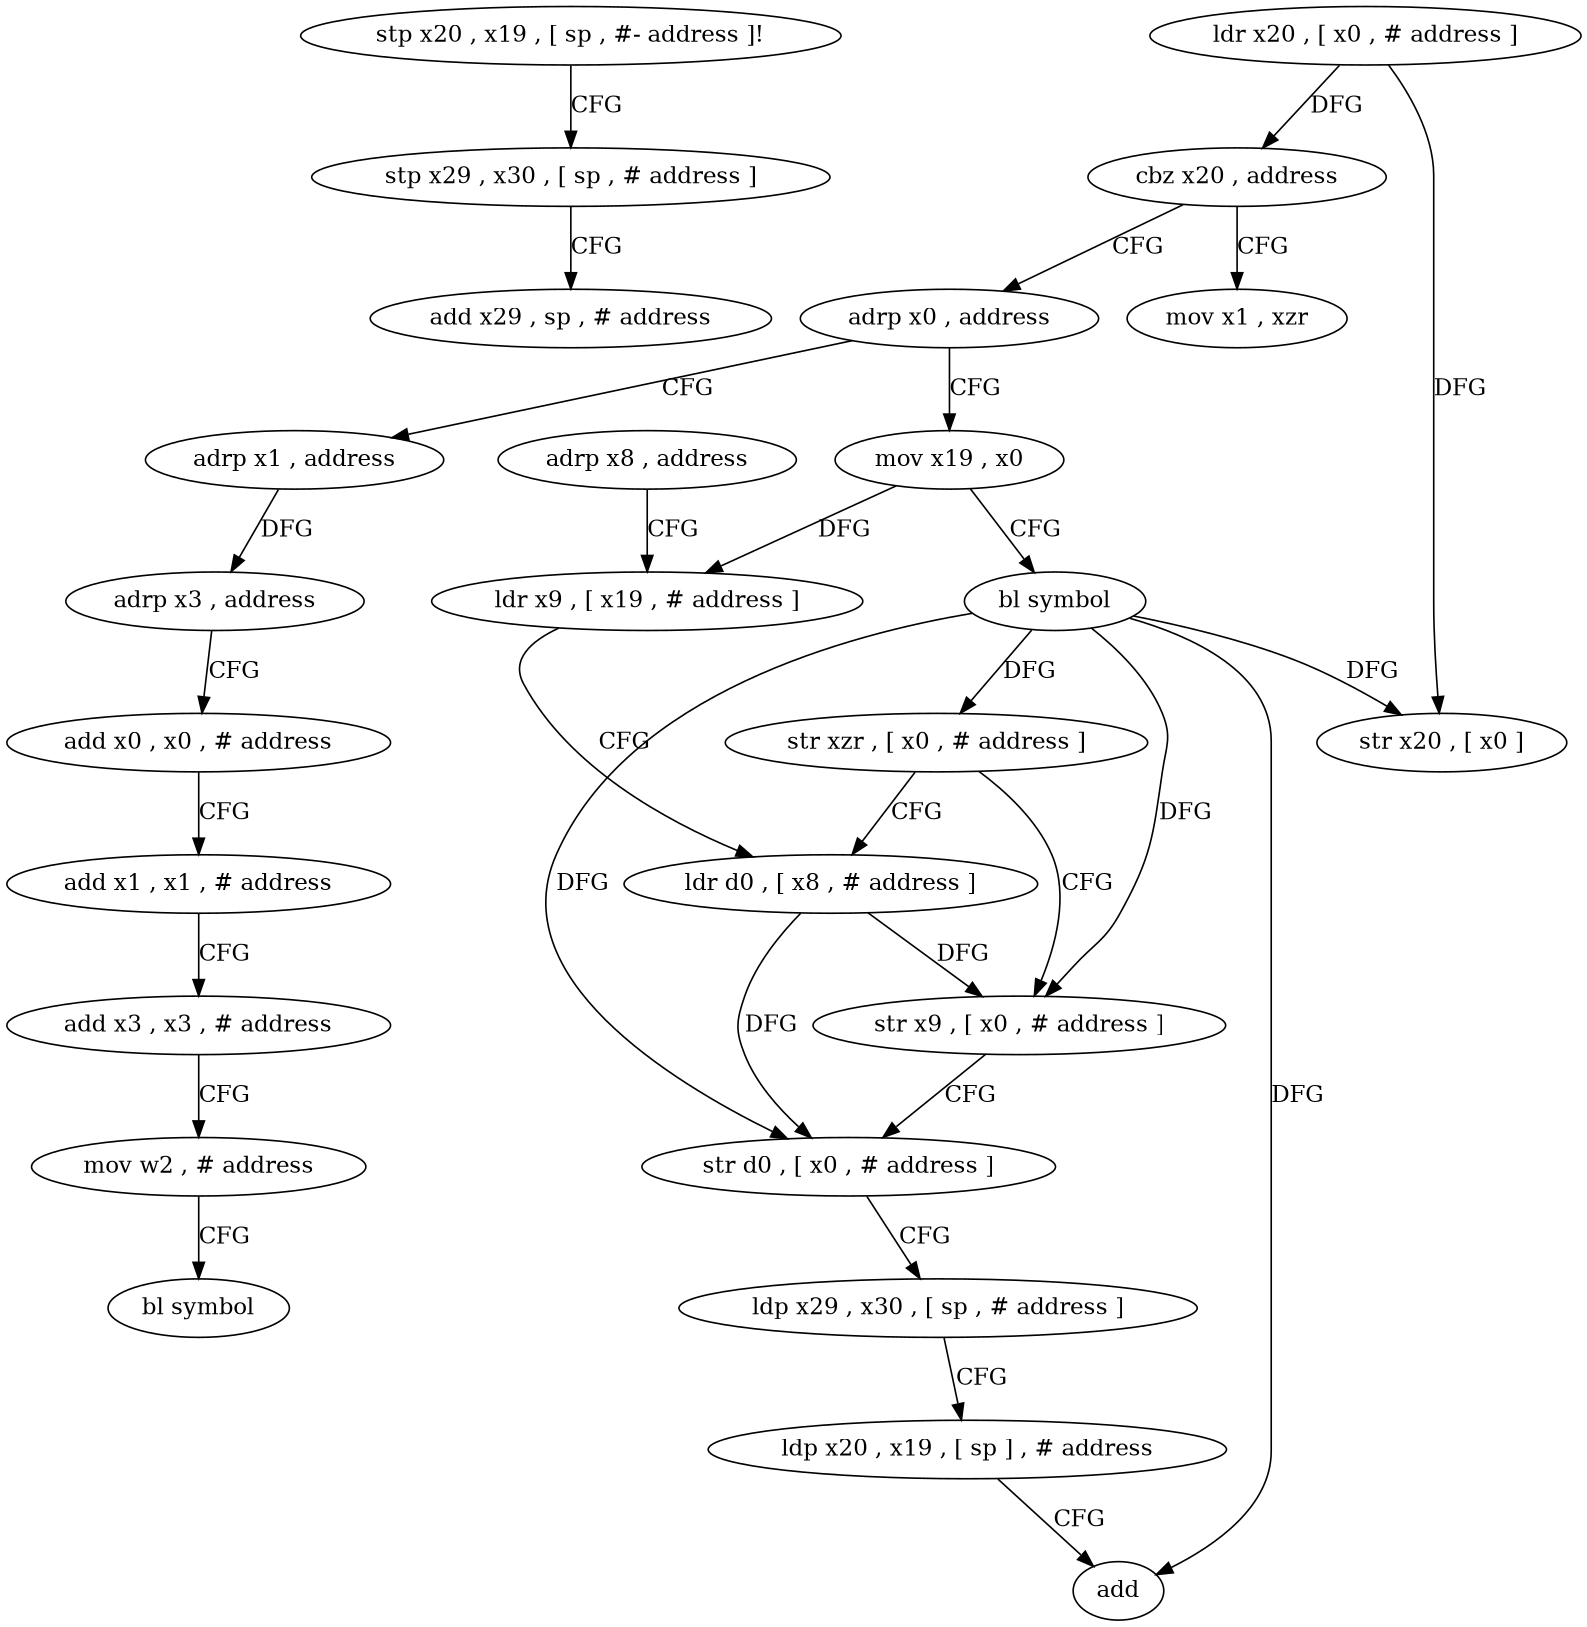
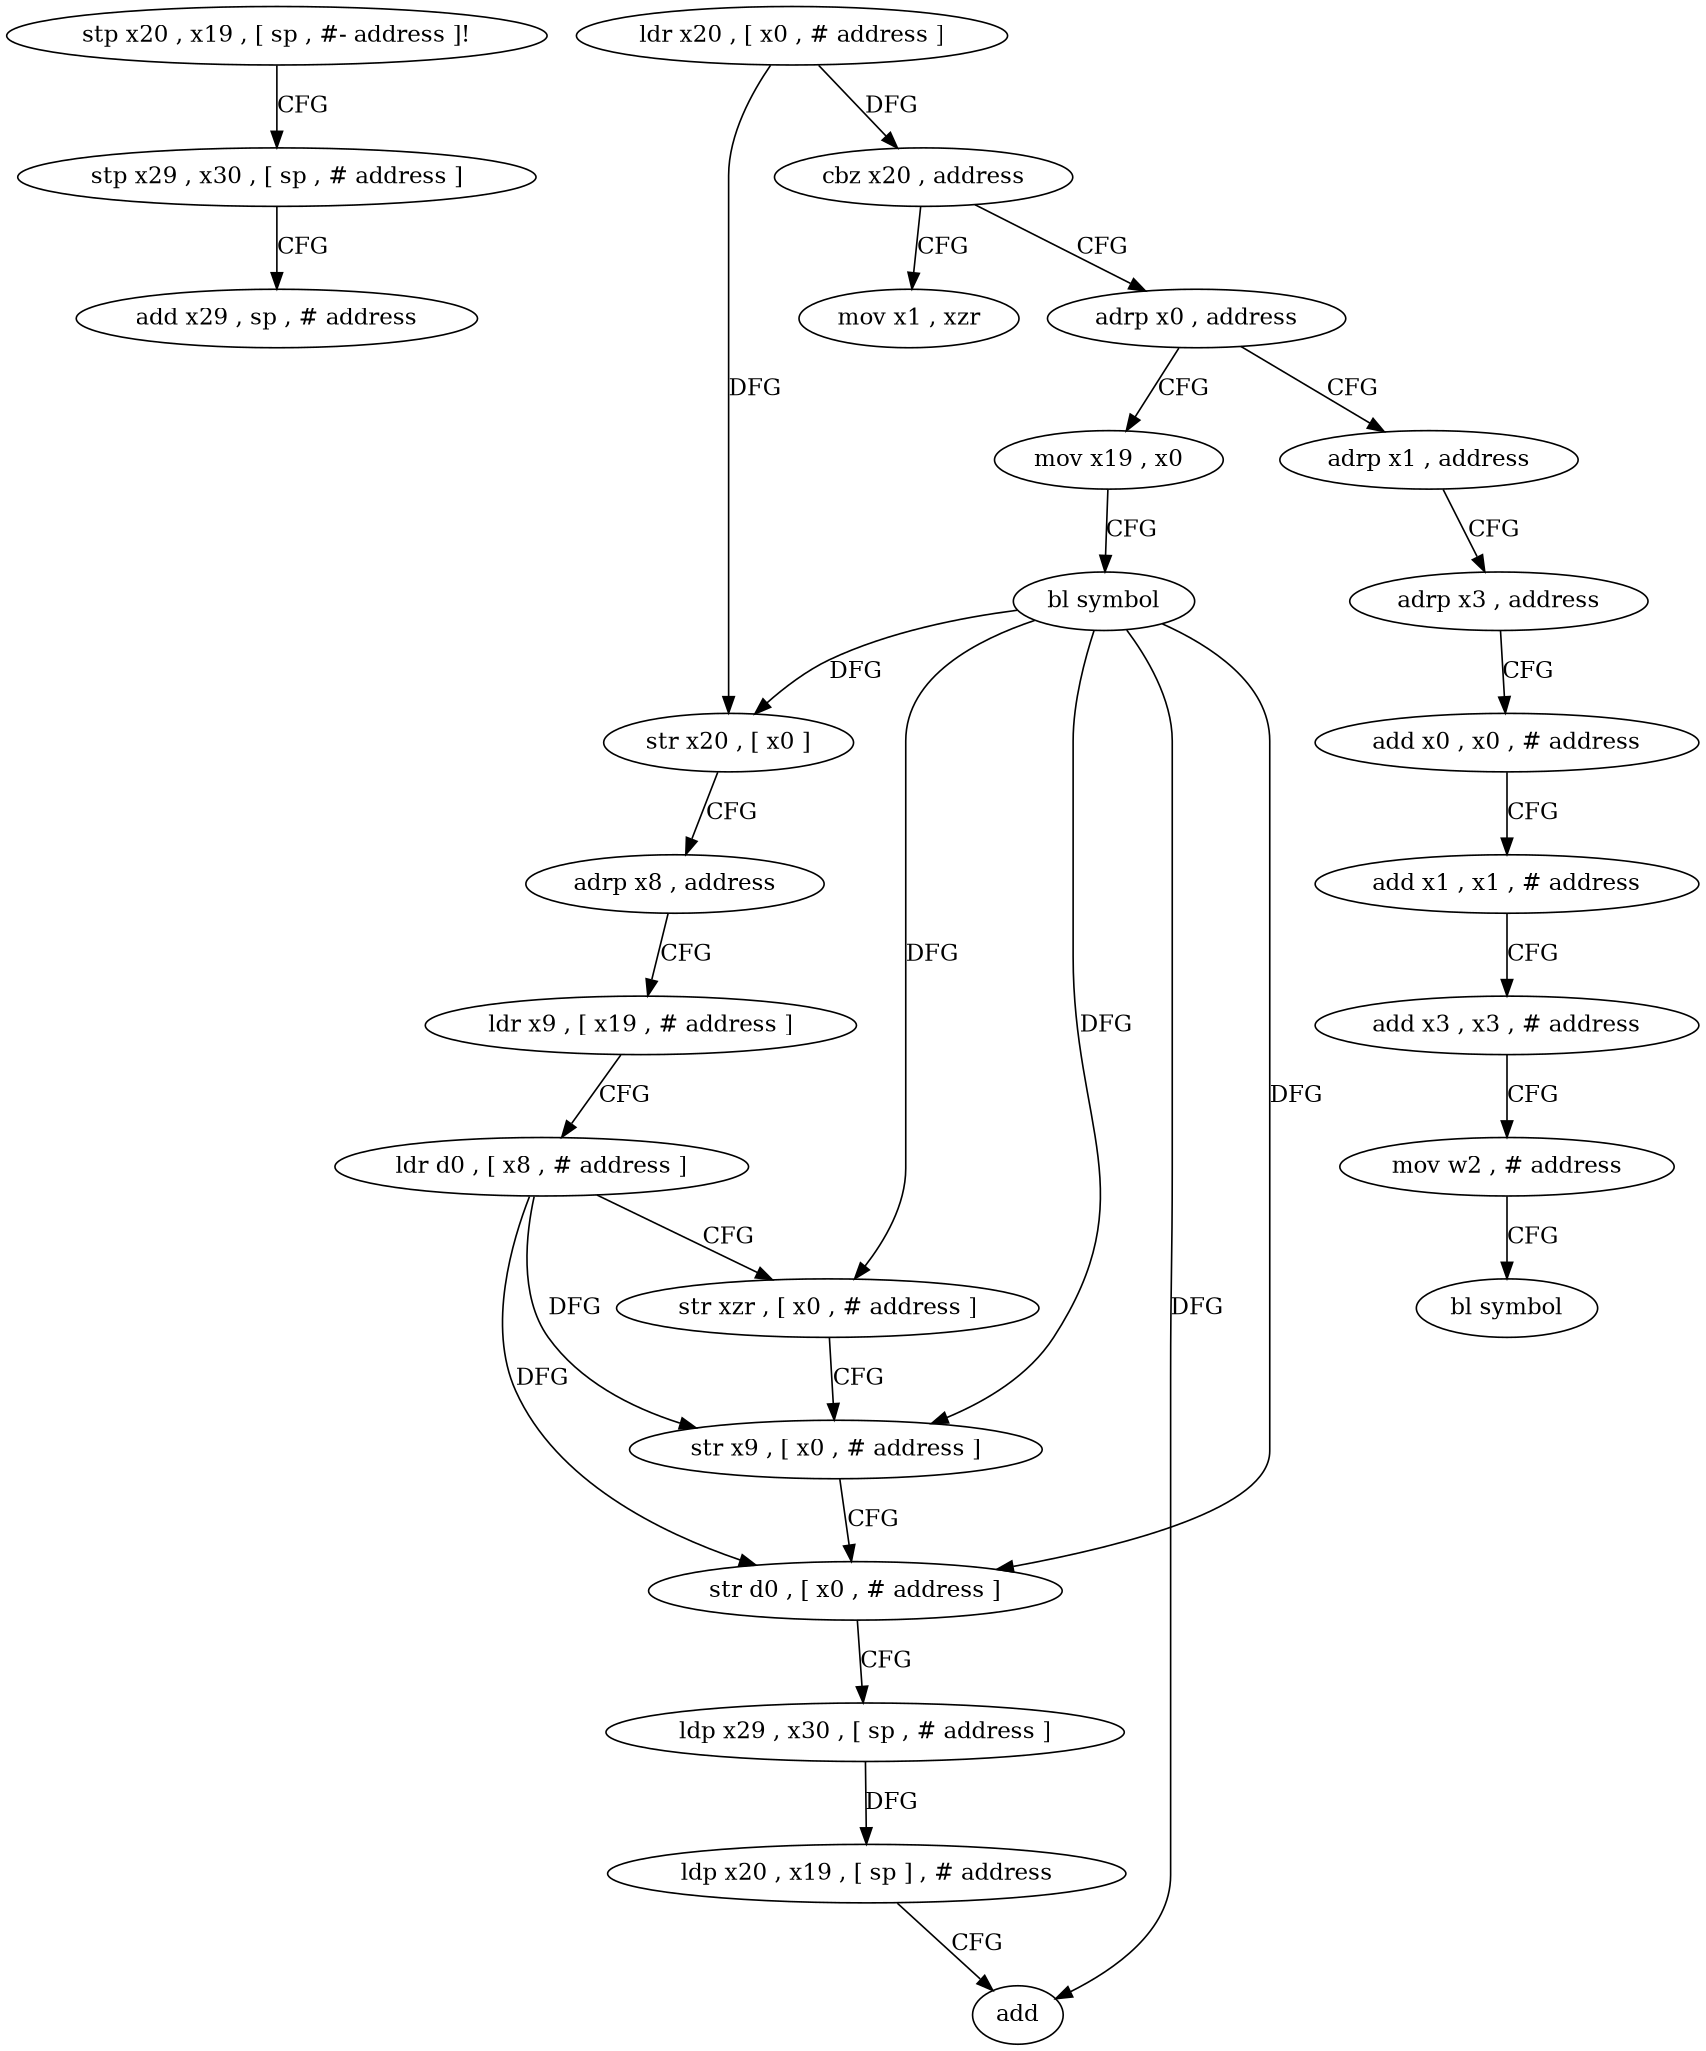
edge "mov x19 , x0" -> "ldr x9 , [ x19 , # address ]": removed, label "DFG"
edge "adrp x1 , address" -> "adrp x3 , address": label "DFG" -> "CFG"
edge "str x20 , [ x0 ]" -> "adrp x8 , address": added, label "CFG"
edge "str xzr , [ x0 , # address ]" -> "ldr d0 , [ x8 , # address ]": reversed
edge "ldp x29 , x30 , [ sp , # address ]" -> "ldp x20 , x19 , [ sp ] , # address": label "CFG" -> "DFG"
